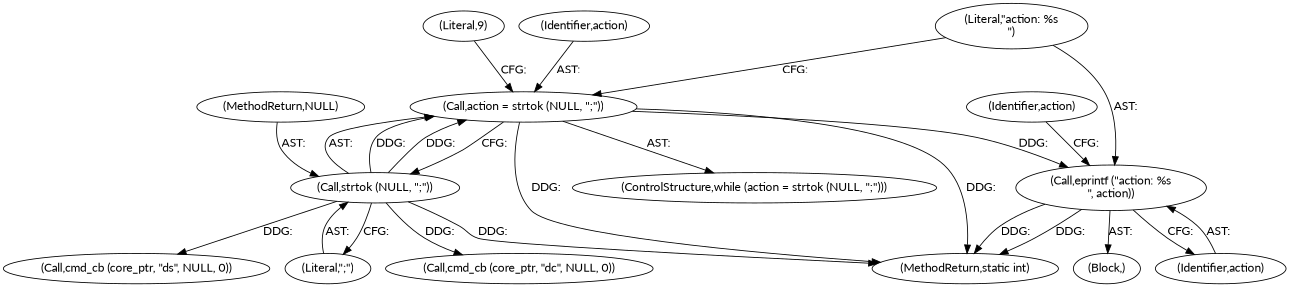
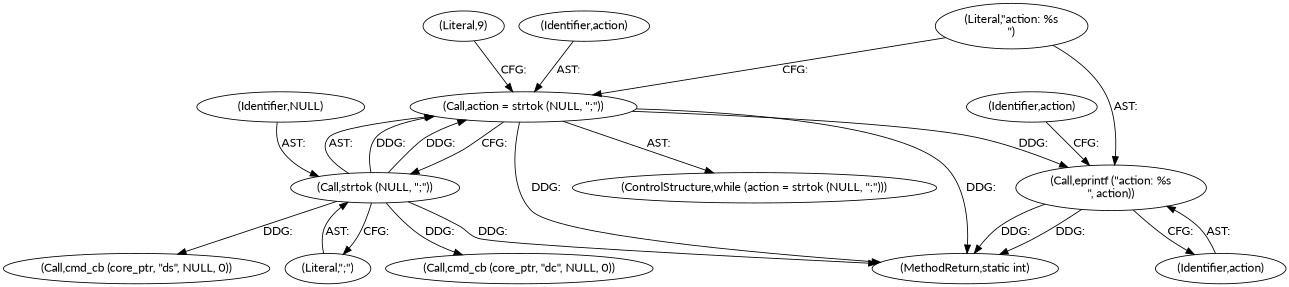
node "(MethodReturn,NULL)": label "(MethodReturn,NULL)" -> "(Identifier,NULL)"
node "(Block,)": removed
